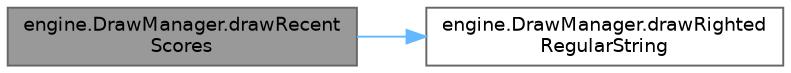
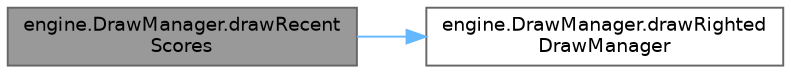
node "engine.DrawManager.drawRighted RegularString": label "engine.DrawManager.drawRighted RegularString" -> "engine.DrawManager.drawRighted DrawManager"
